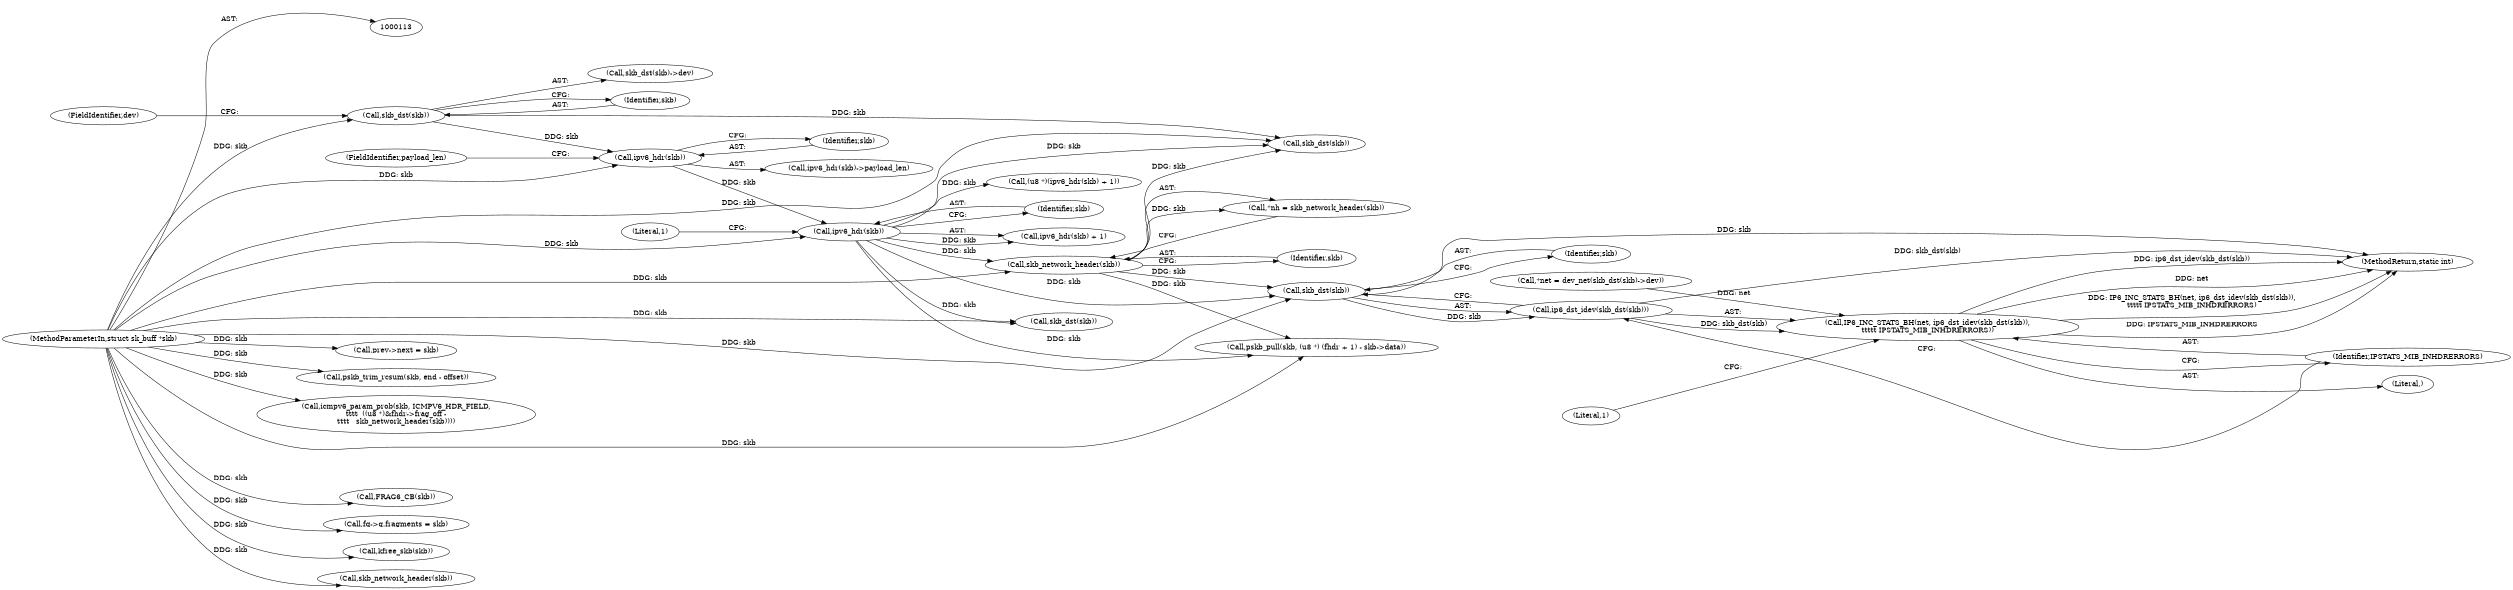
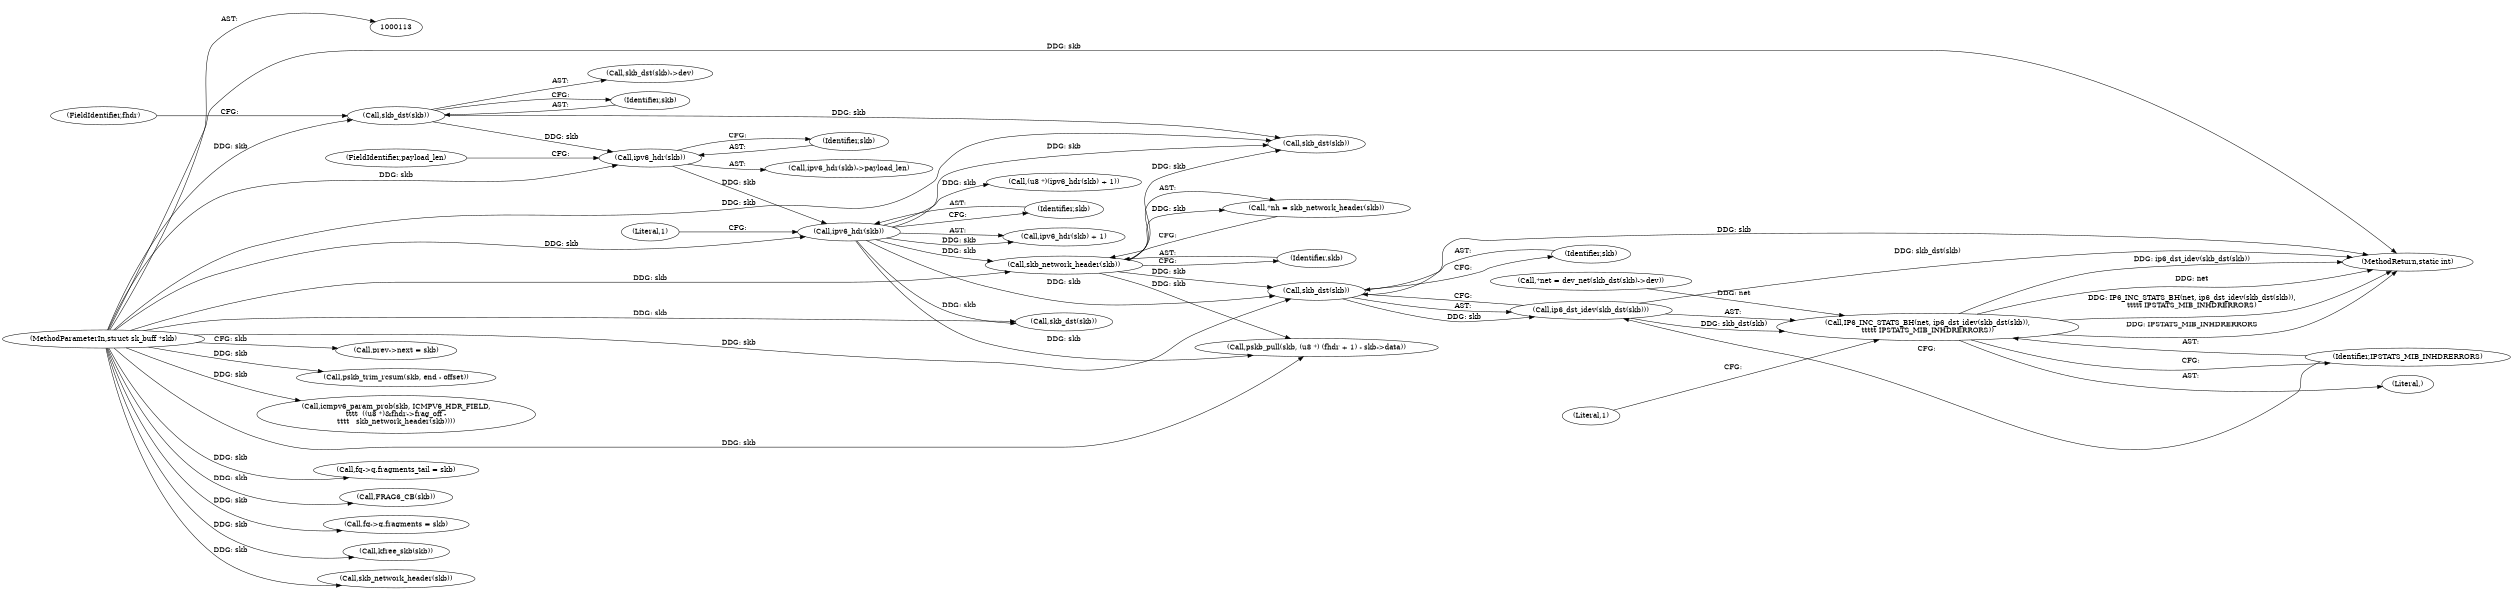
edge "(MethodParameterIn,struct sk_buff *skb)" -> "(MethodReturn,static int)": added, label "DDG: skb"
node "(FieldIdentifier,dev)": label "(FieldIdentifier,dev)" -> "(FieldIdentifier,fhdr)"
edge "(MethodParameterIn,struct sk_buff *skb)" -> "(Call,prev->next = skb)": label "DDG: skb" -> "CFG: skb"
node "(Call,fq->q.fragments_tail = skb)": added
